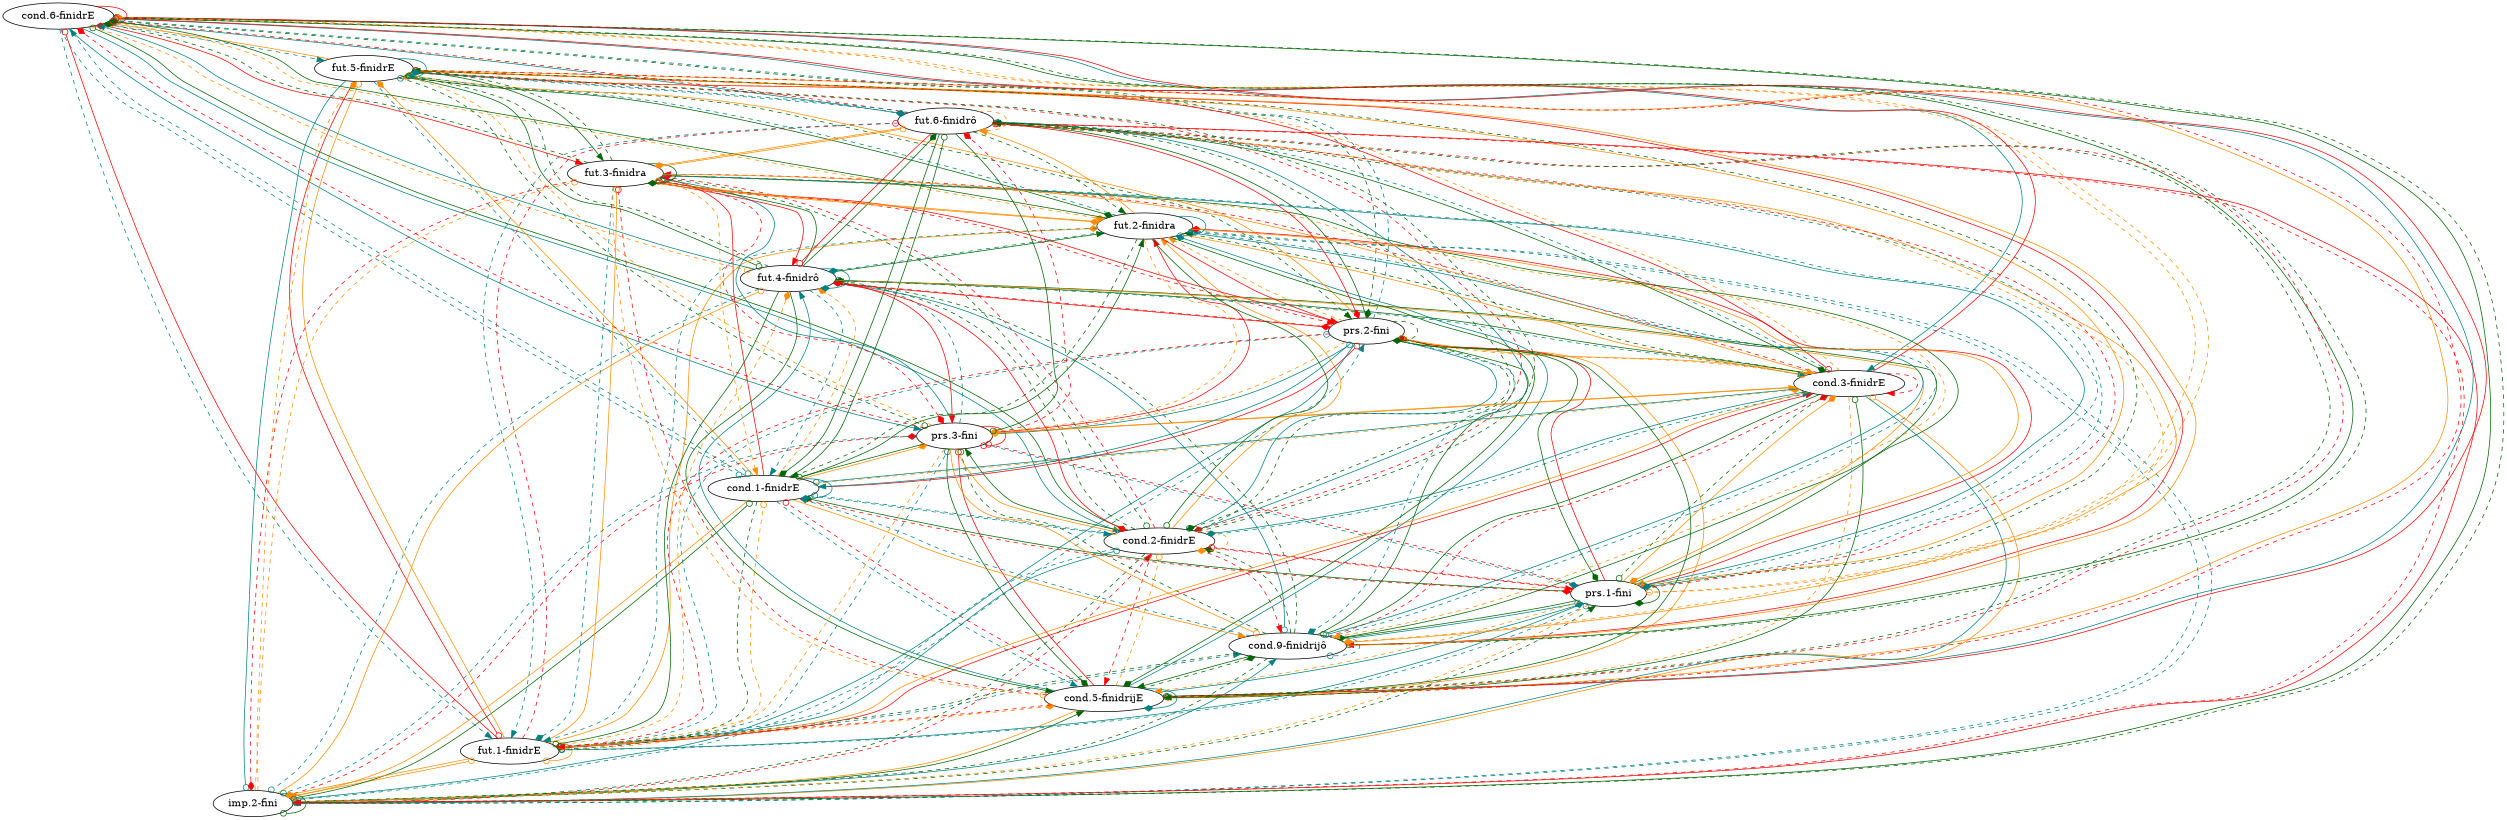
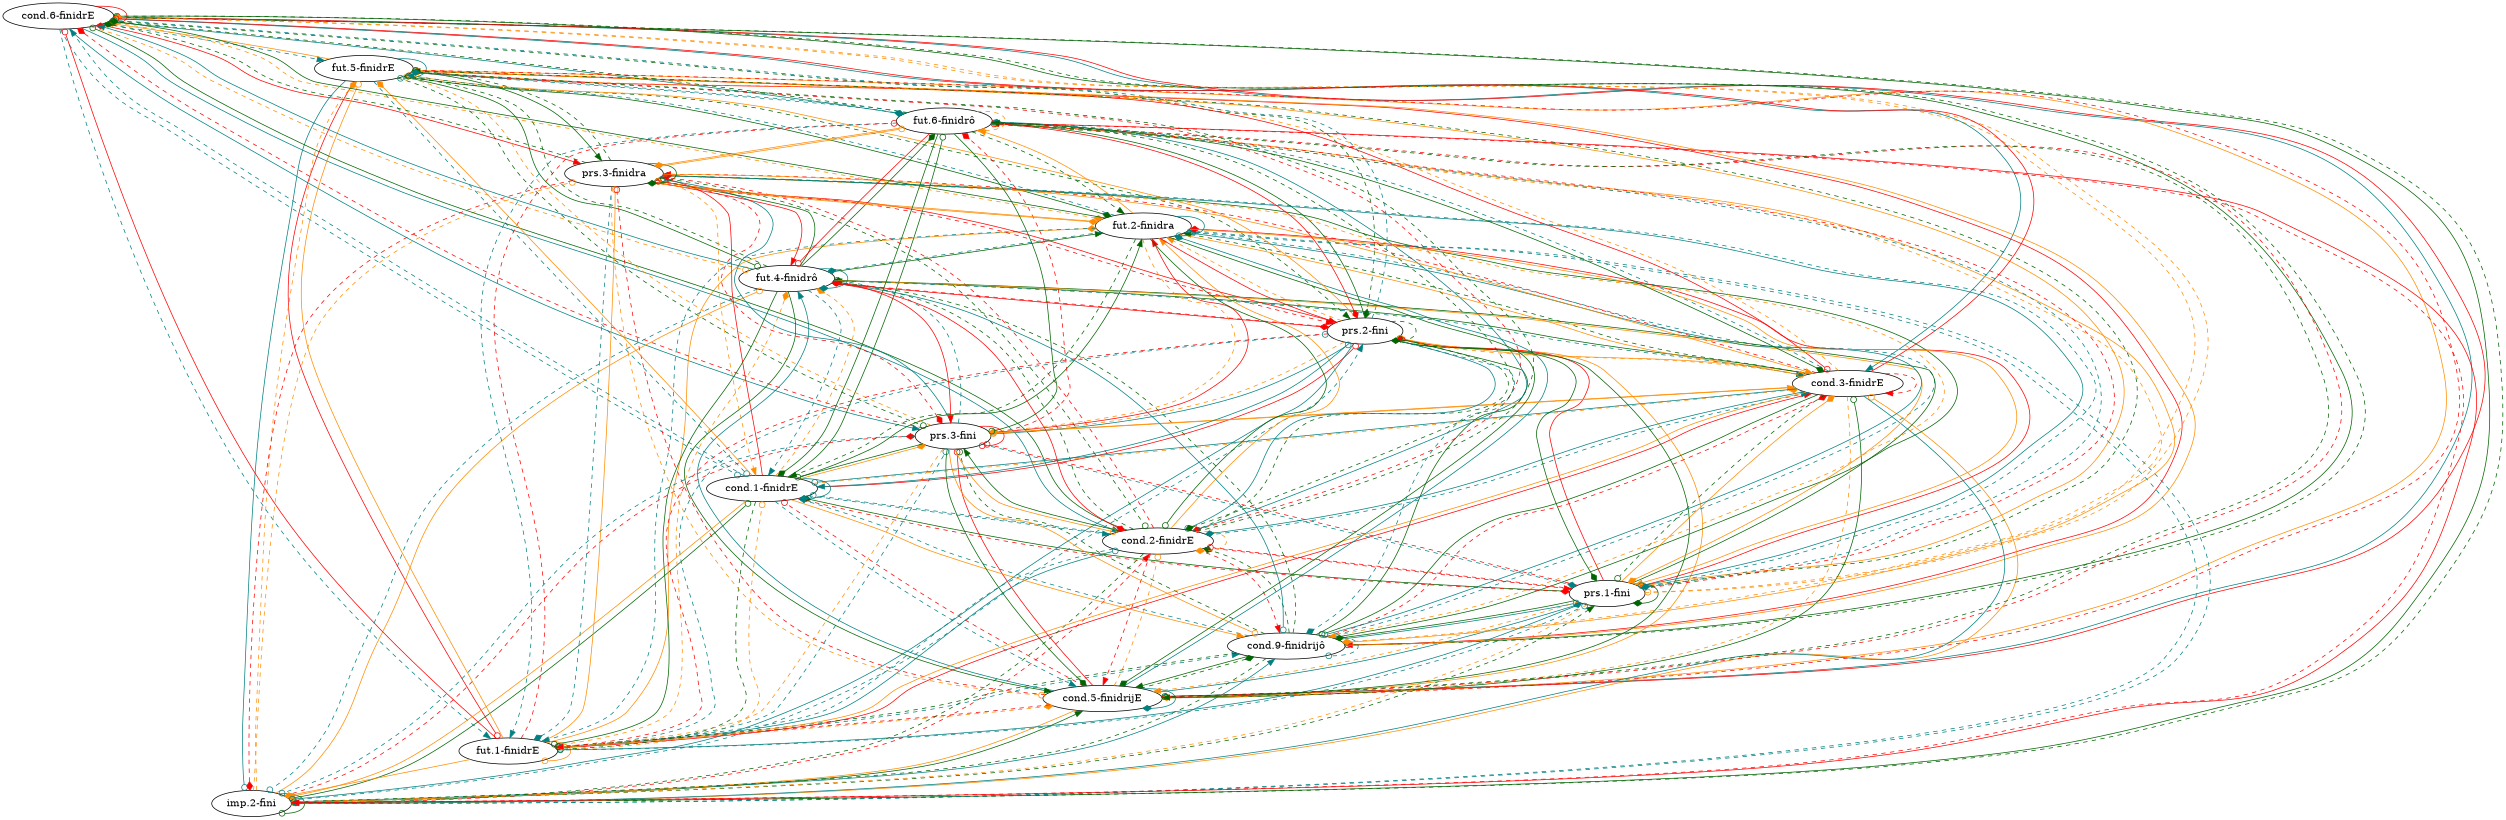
edge "fut.6-finidrô" -> "cond.6-finidrE": color red -> darkgreen
node "fut.3-finidra": label "fut.3-finidra" -> "prs.3-finidra"
edge "imp.2-fini" -> "fut.1-finidrE": removed
